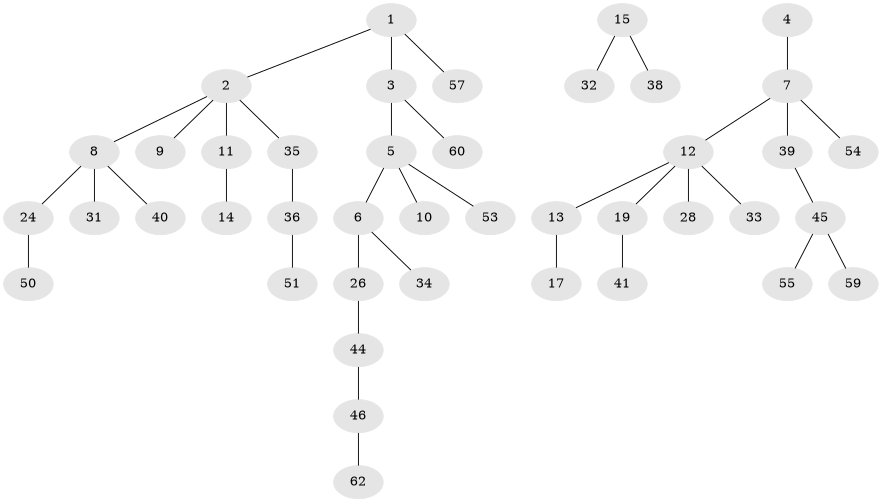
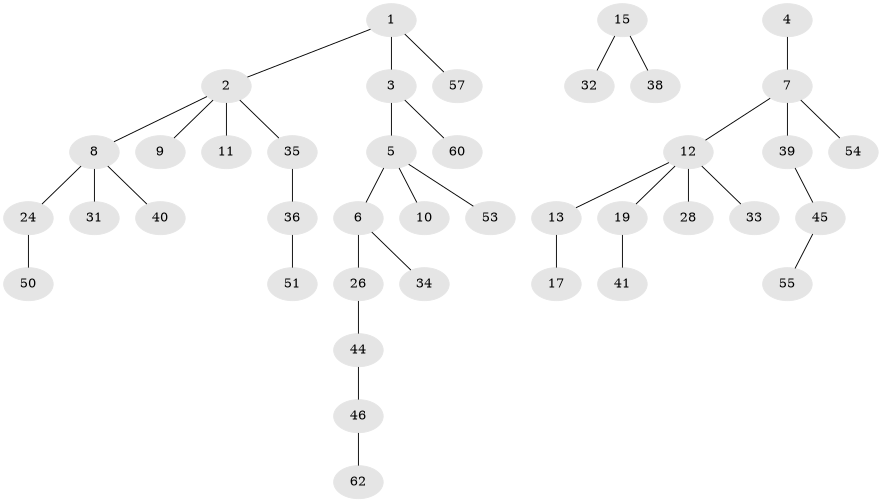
node "14": removed
node "59": removed
